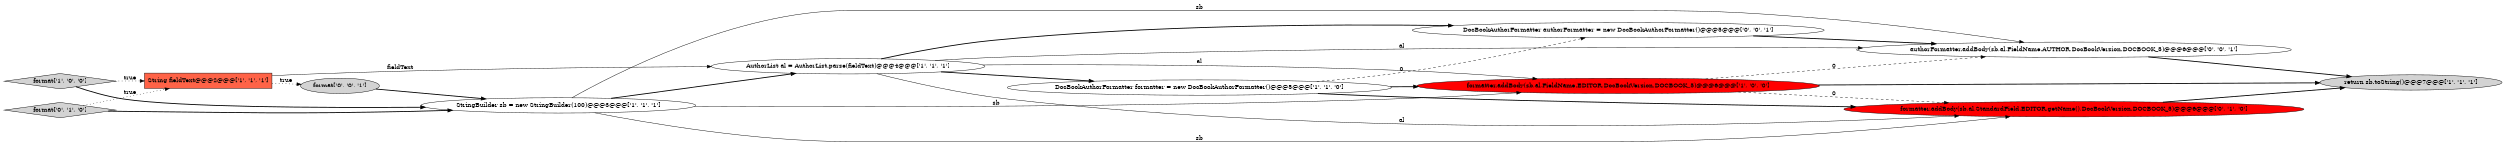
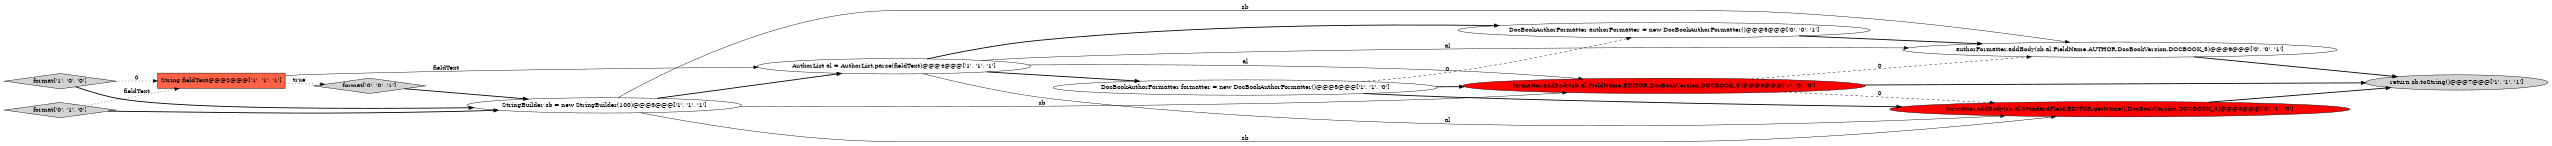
edge "format['1', '0', '0']" -> "String fieldText@@@2@@@['1', '1', '1']": label "true" -> "0"
node "format['0', '0', '1']": shape ellipse -> diamond
edge "format['0', '1', '0']" -> "String fieldText@@@2@@@['1', '1', '1']": label "true" -> "fieldText"
